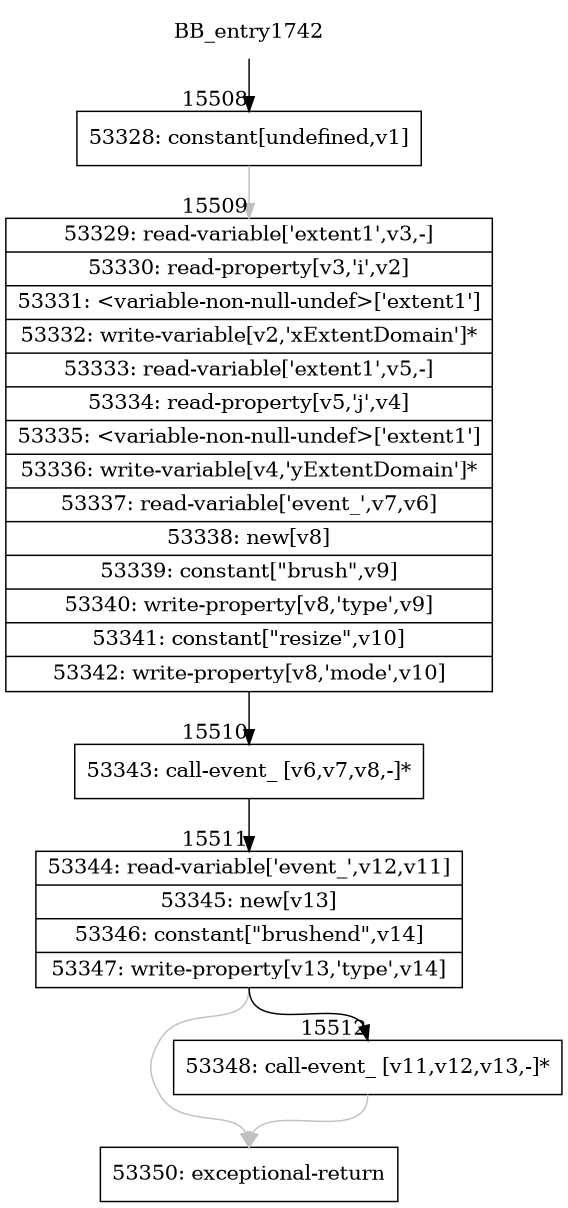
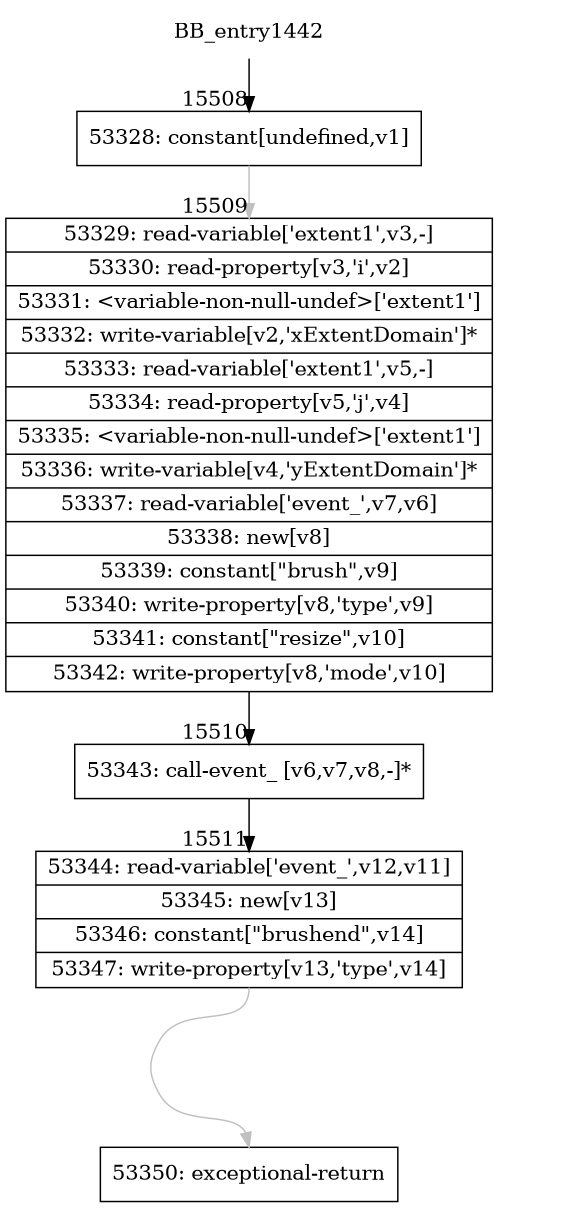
node "BB_entry1742": label "BB_entry1742" -> "BB_entry1442"
node "53348: call-event_ [v11,v12,v13,-]*": removed
